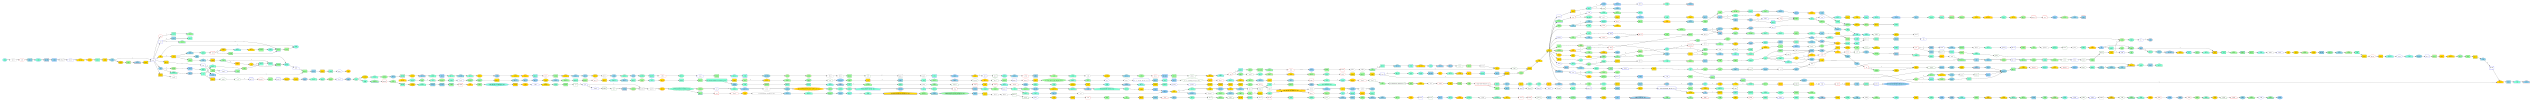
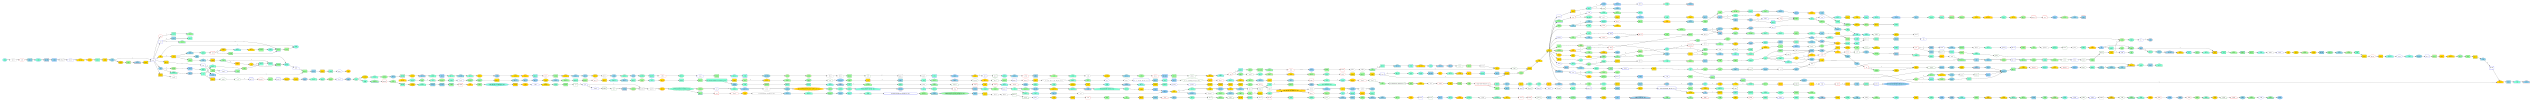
node "A--SET-APP-TYPE-MSVCRT-DLL": fillcolor palegreen -> white
node "GETMODULEHANDLEW-KERNEL32-DLL": fillcolor gold -> white
